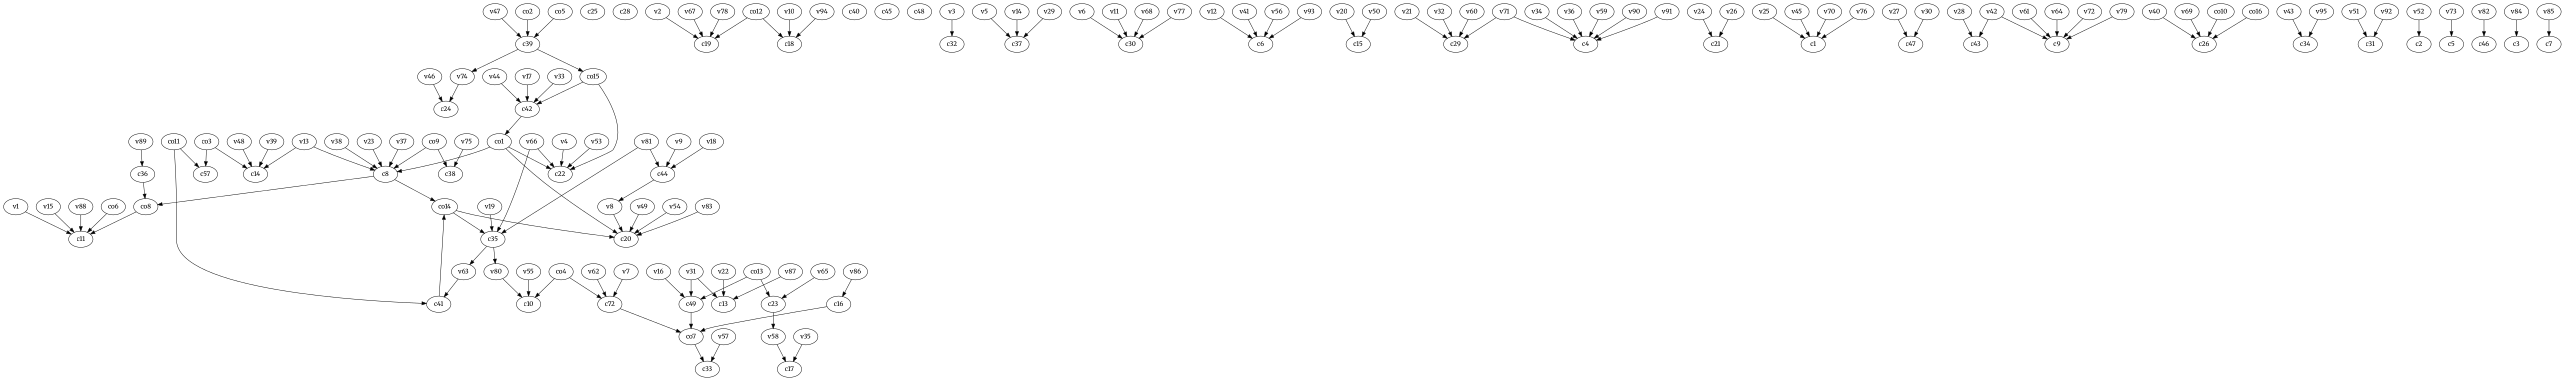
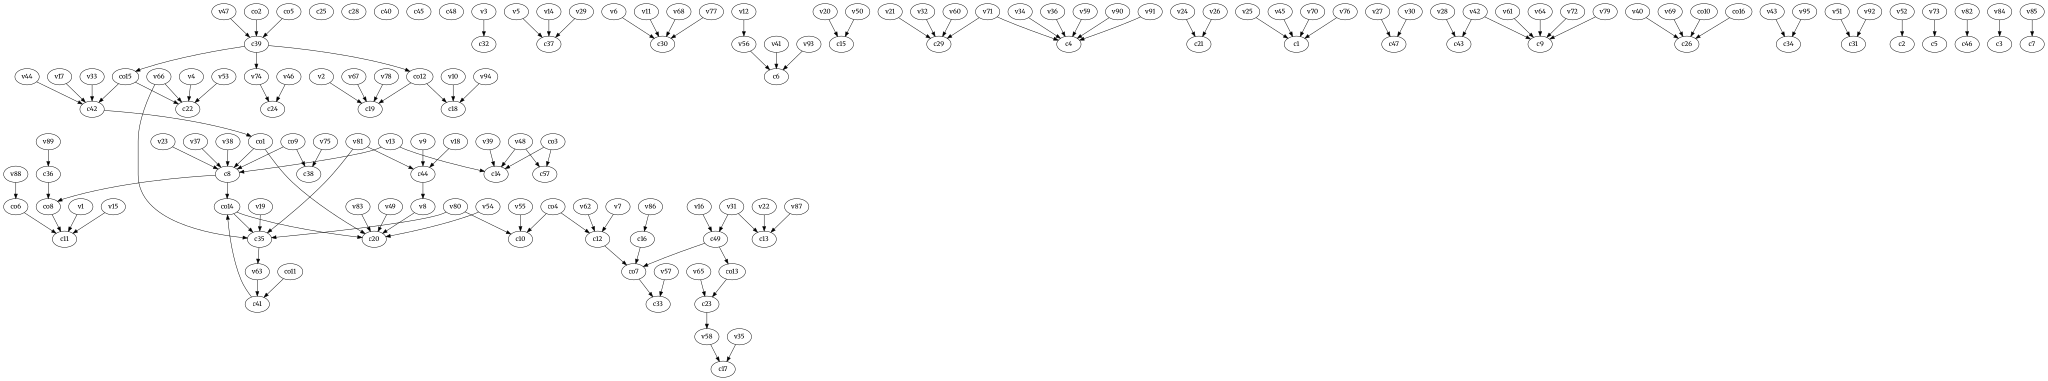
edge "v12" -> "c6": now "v12" -> "v56"
edge "c39" -> "co12": added
edge "co1" -> "c22": removed
edge "co11" -> "c57": now "v48" -> "c57"
edge "v88" -> "c11": now "v88" -> "co6"
edge "c35" -> "v80": reversed
edge "co13" -> "c49": reversed
node "c72": label "c72" -> "c12"
